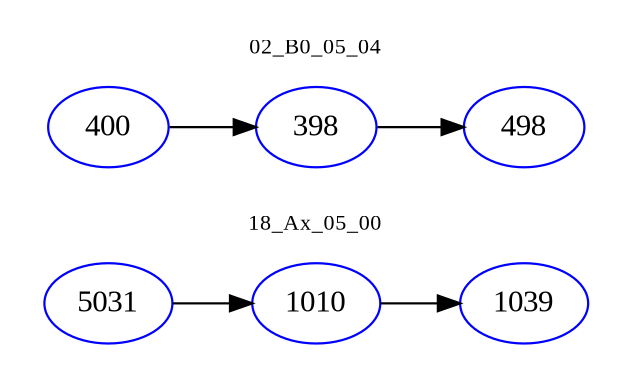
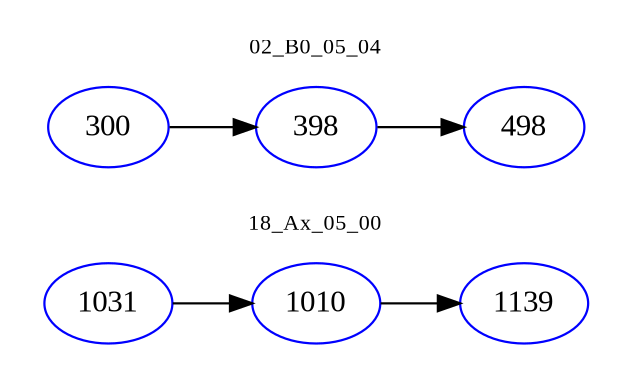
node "400": label "400" -> "300"
node "5031": label "5031" -> "1031"
node "1039": label "1039" -> "1139"
